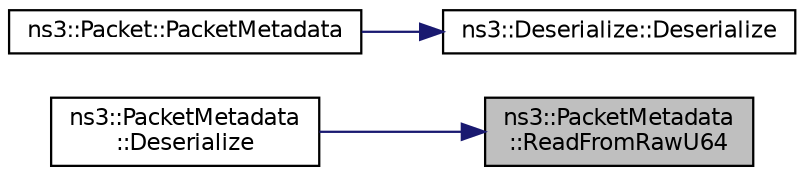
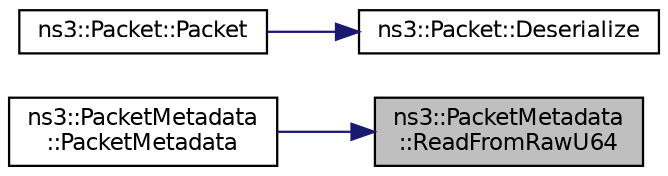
node "ns3::Packet::PacketMetadata": label "ns3::Packet::PacketMetadata" -> "ns3::Packet::Packet"
node "ns3::Deserialize::Deserialize": label "ns3::Deserialize::Deserialize" -> "ns3::Packet::Deserialize"
node "ns3::PacketMetadata ::Deserialize": label "ns3::PacketMetadata ::Deserialize" -> "ns3::PacketMetadata ::PacketMetadata"
